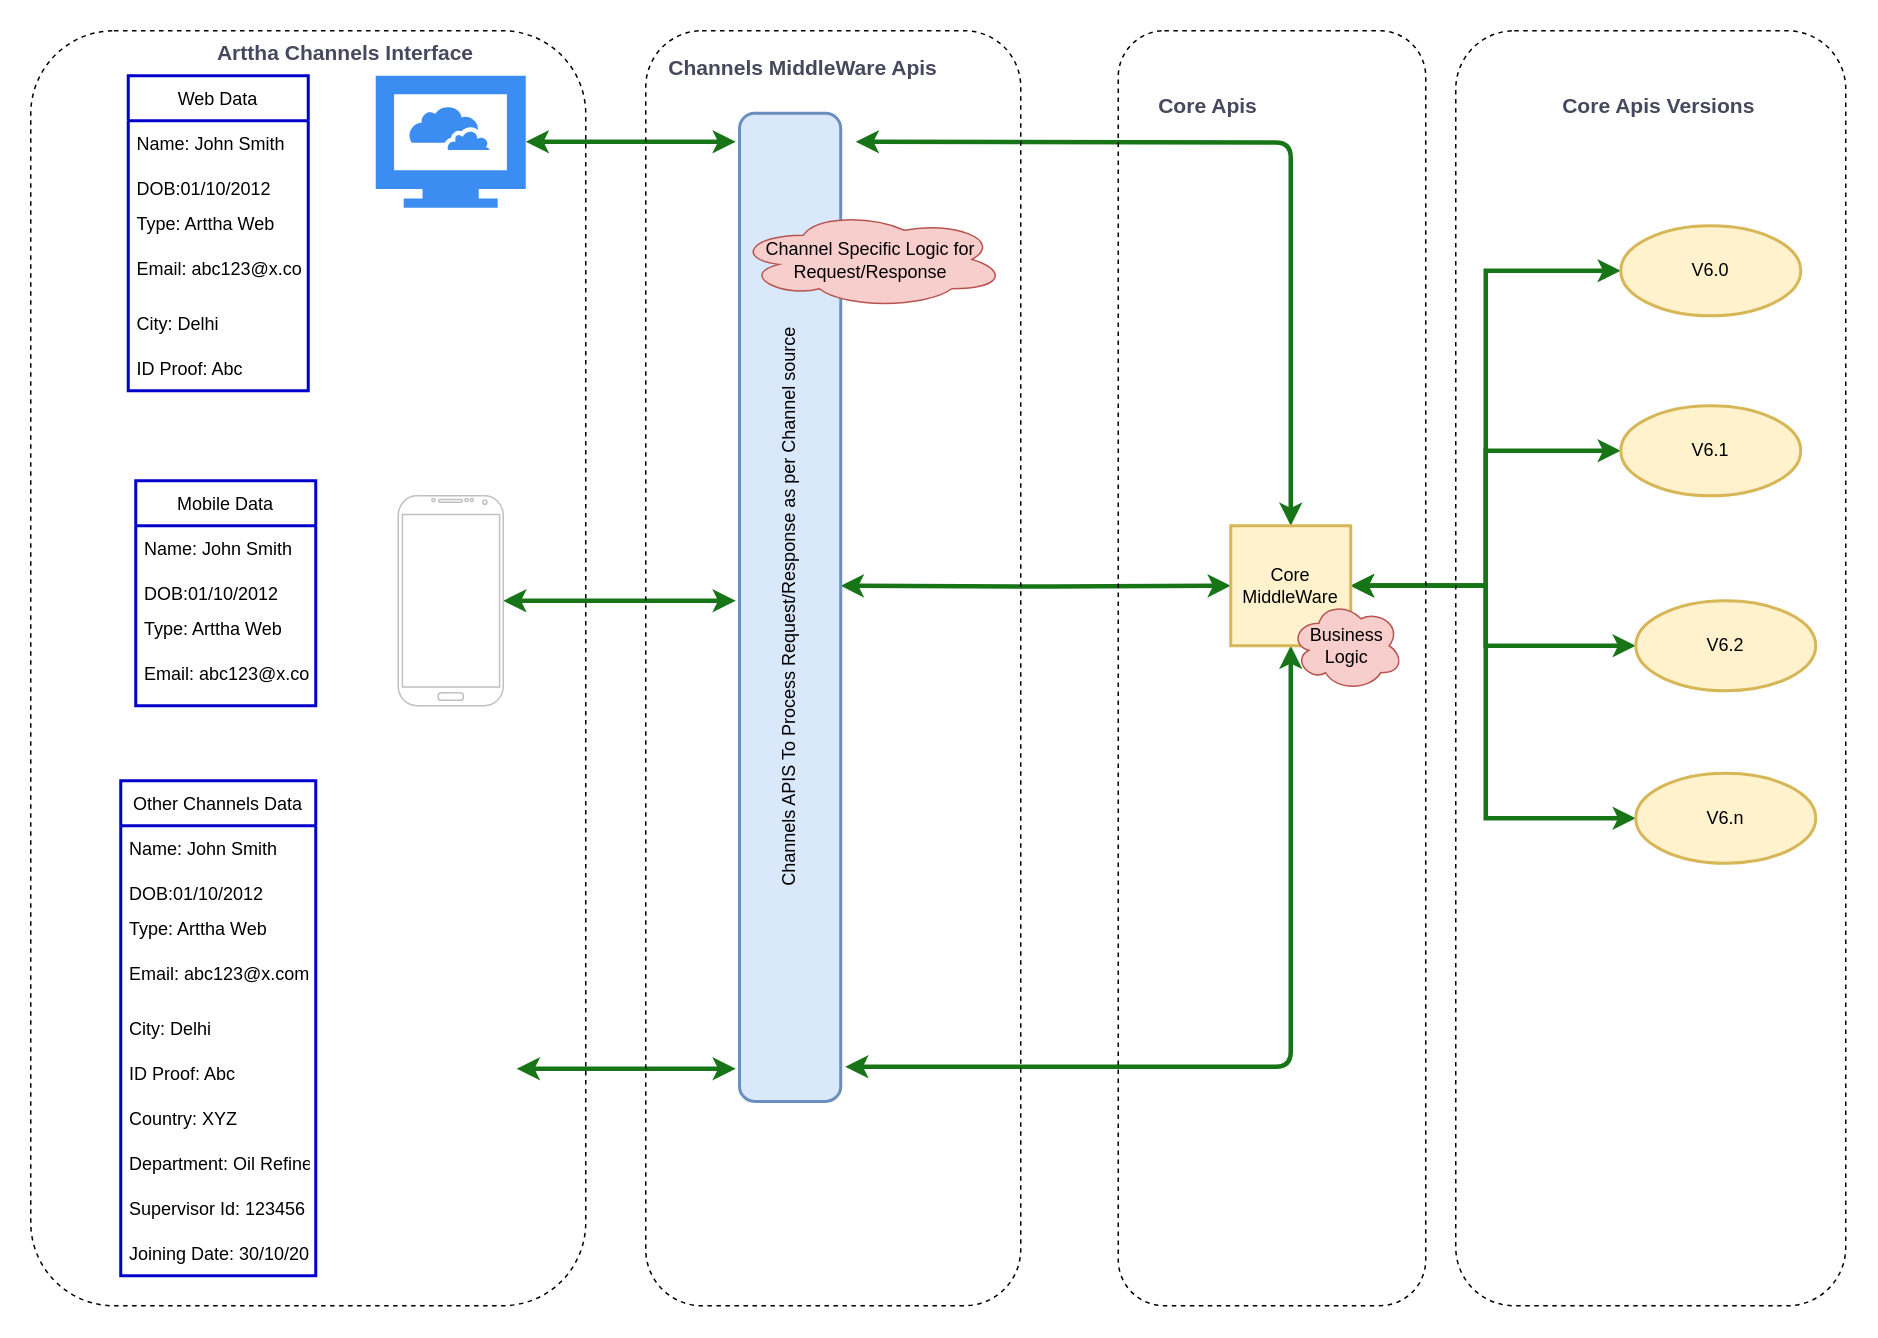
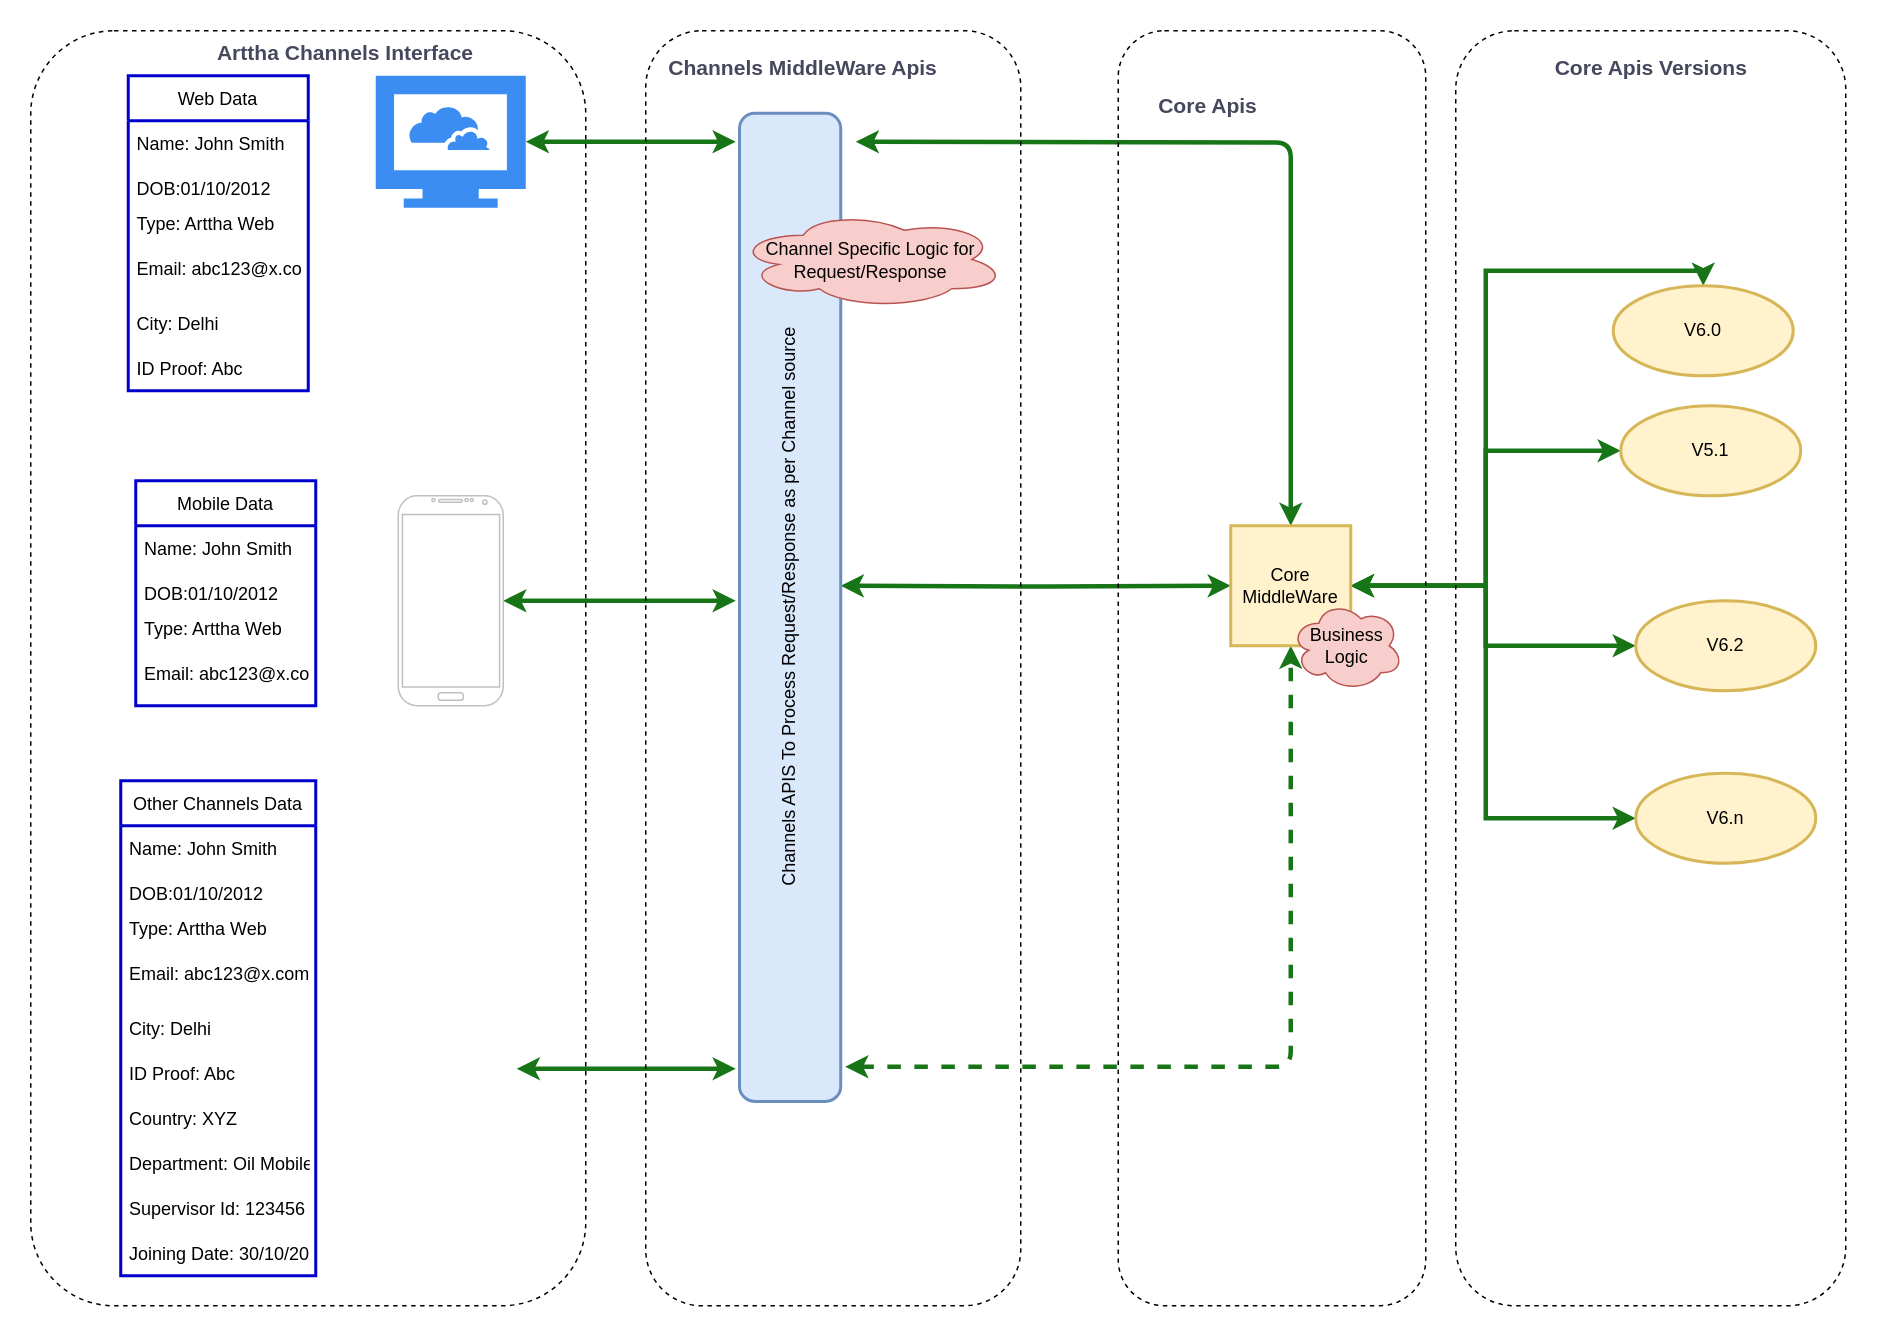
node "Core Apis Versions": moved (1658, 106) -> (1651, 68)
node "V6.0": moved (1711, 271) -> (1703, 331)
node "V6.1": label "V6.1" -> "V5.1"
edge "Core MiddleWare" -- "Channels APIS To Process Request/Response as per Channel source": style solid -> dashed
node "Department: Oil Refinery": label "Department: Oil Refinery" -> "Department: Oil Mobile"
